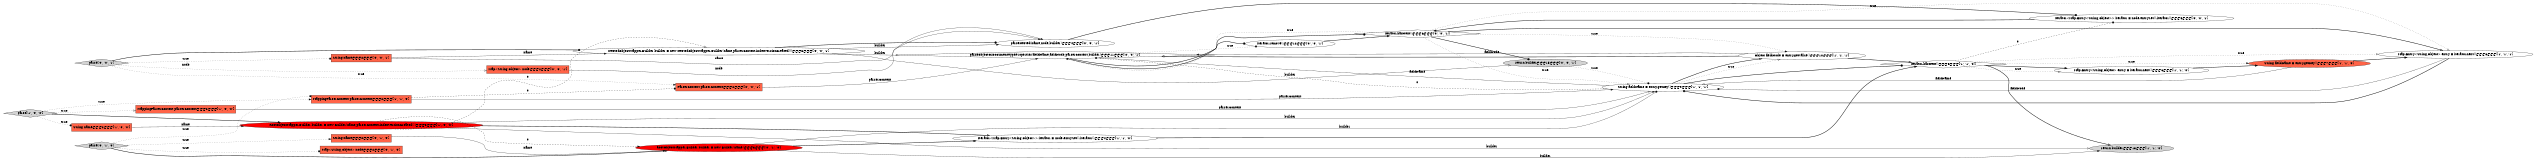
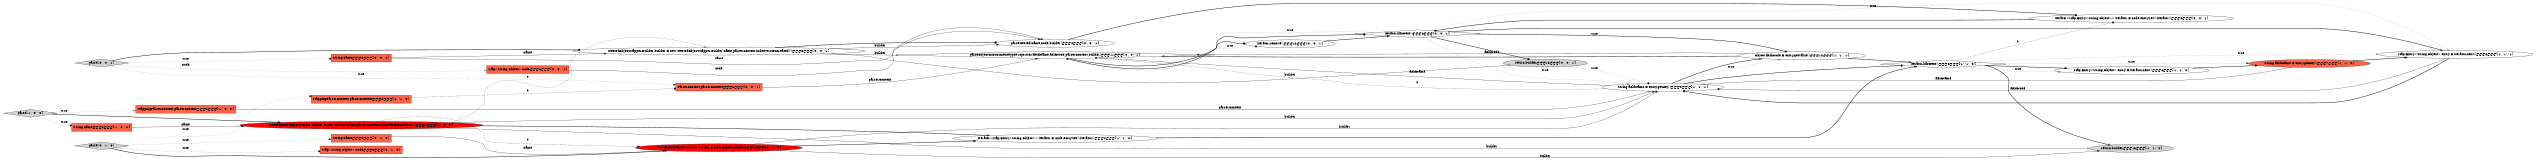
edge "iterator.hasNext()@@@6@@@['0', '0', '1']" -> "Object fieldNode = entry.getValue()@@@10@@@['1', '1', '1']": style dotted -> bold
edge "MappingParserContext parserContext@@@2@@@['1', '1', '0']" -> "String fieldName = entry.getKey()@@@9@@@['1', '1', '1']": removed, label "parserContext"
edge "parse['1', '0', '0']" -> "MappingParserContext parserContext@@@2@@@['1', '1', '0']": removed, label "true"
